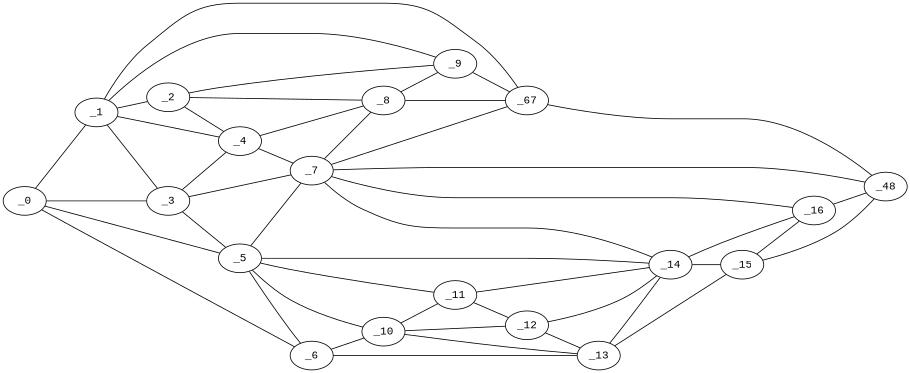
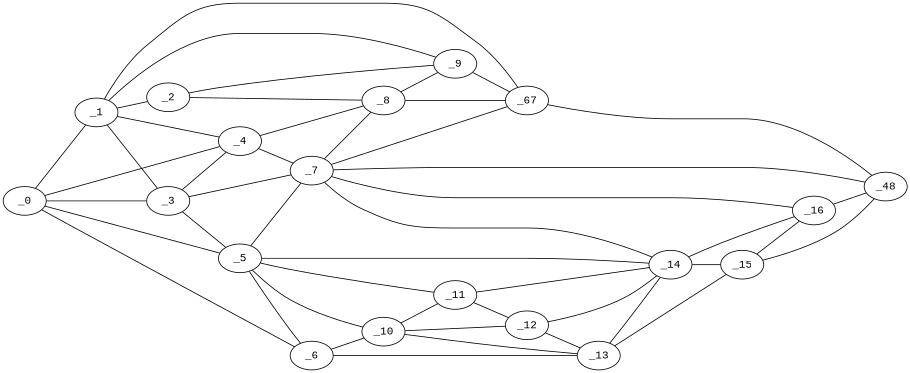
edge "_2" -- "_4": now "_0" -- "_4"
